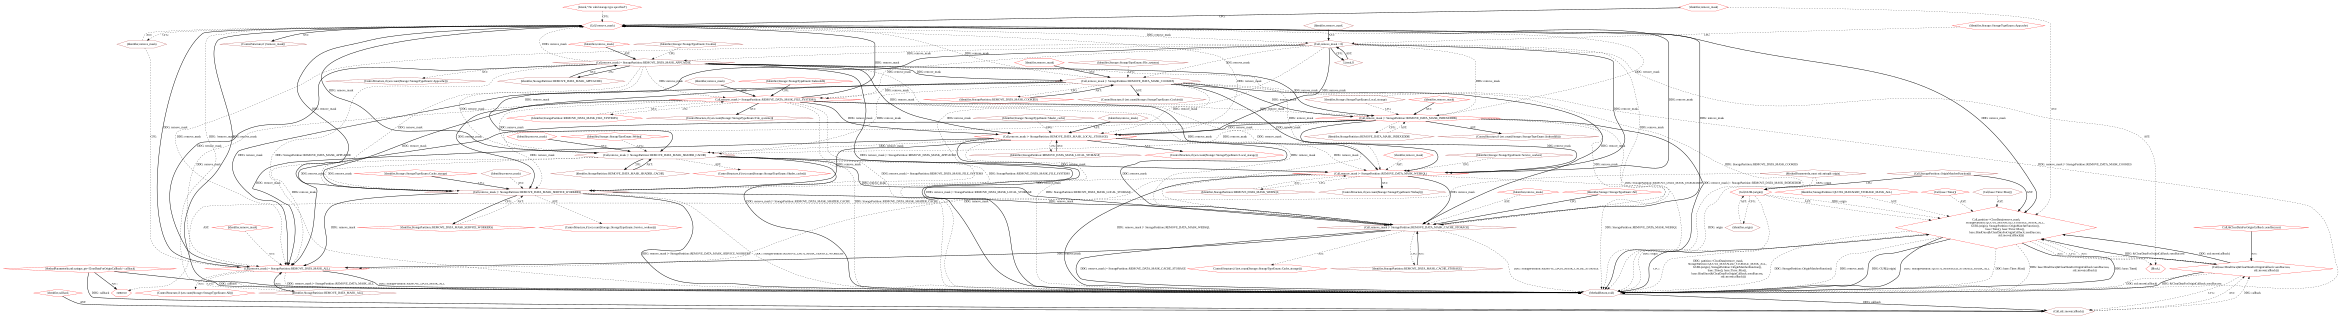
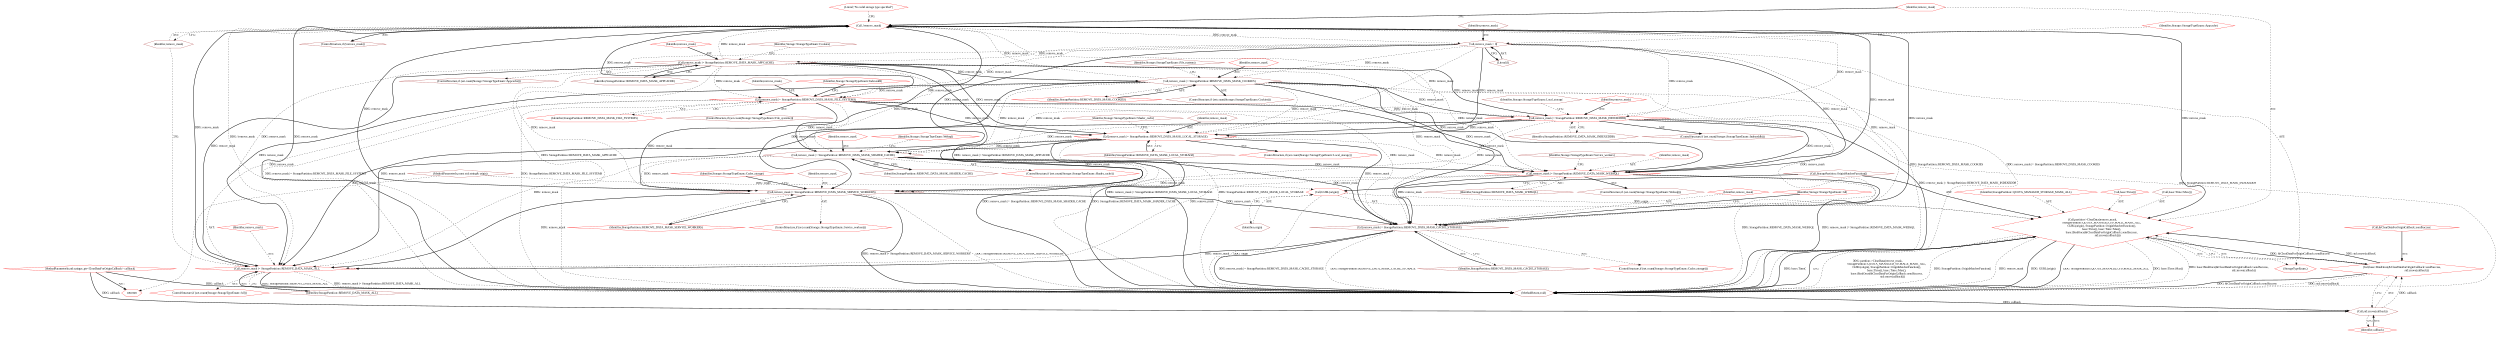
edge "(MethodParameterIn,const std::string& origin)" -> "(MethodReturn,void)": removed, label "DDG: origin"
node "(Block,)": label "(Block,)" -> "(StorageTypeEnum,)"
edge "(Call,std::move(callback))" -> "(Identifier,callback)": added, label "CFG:"
